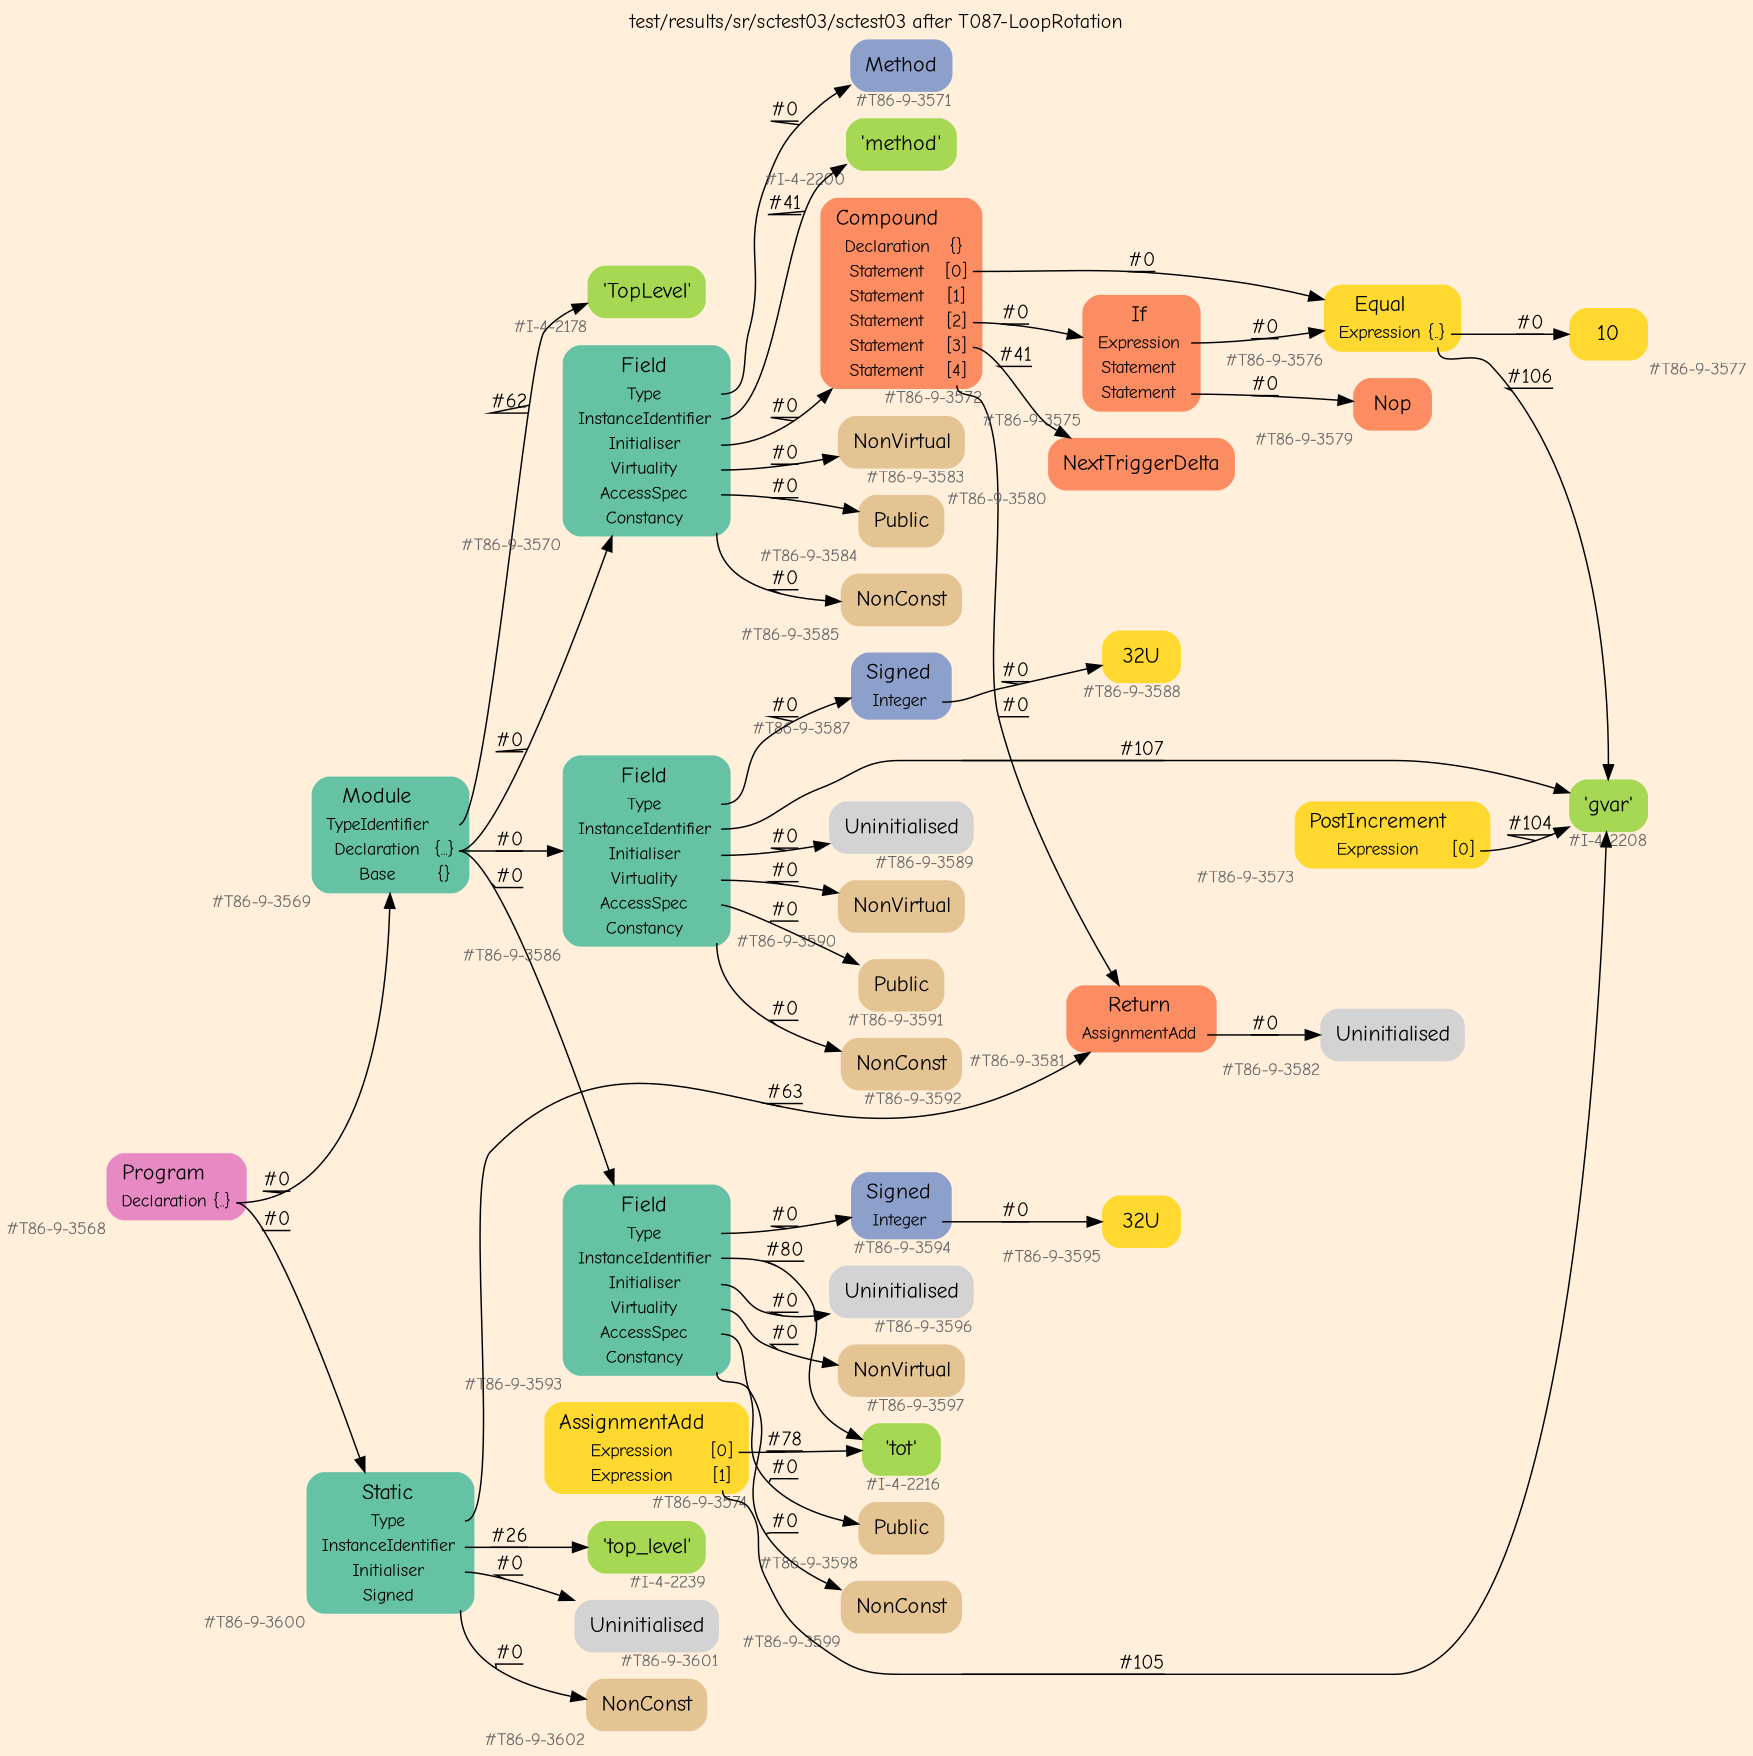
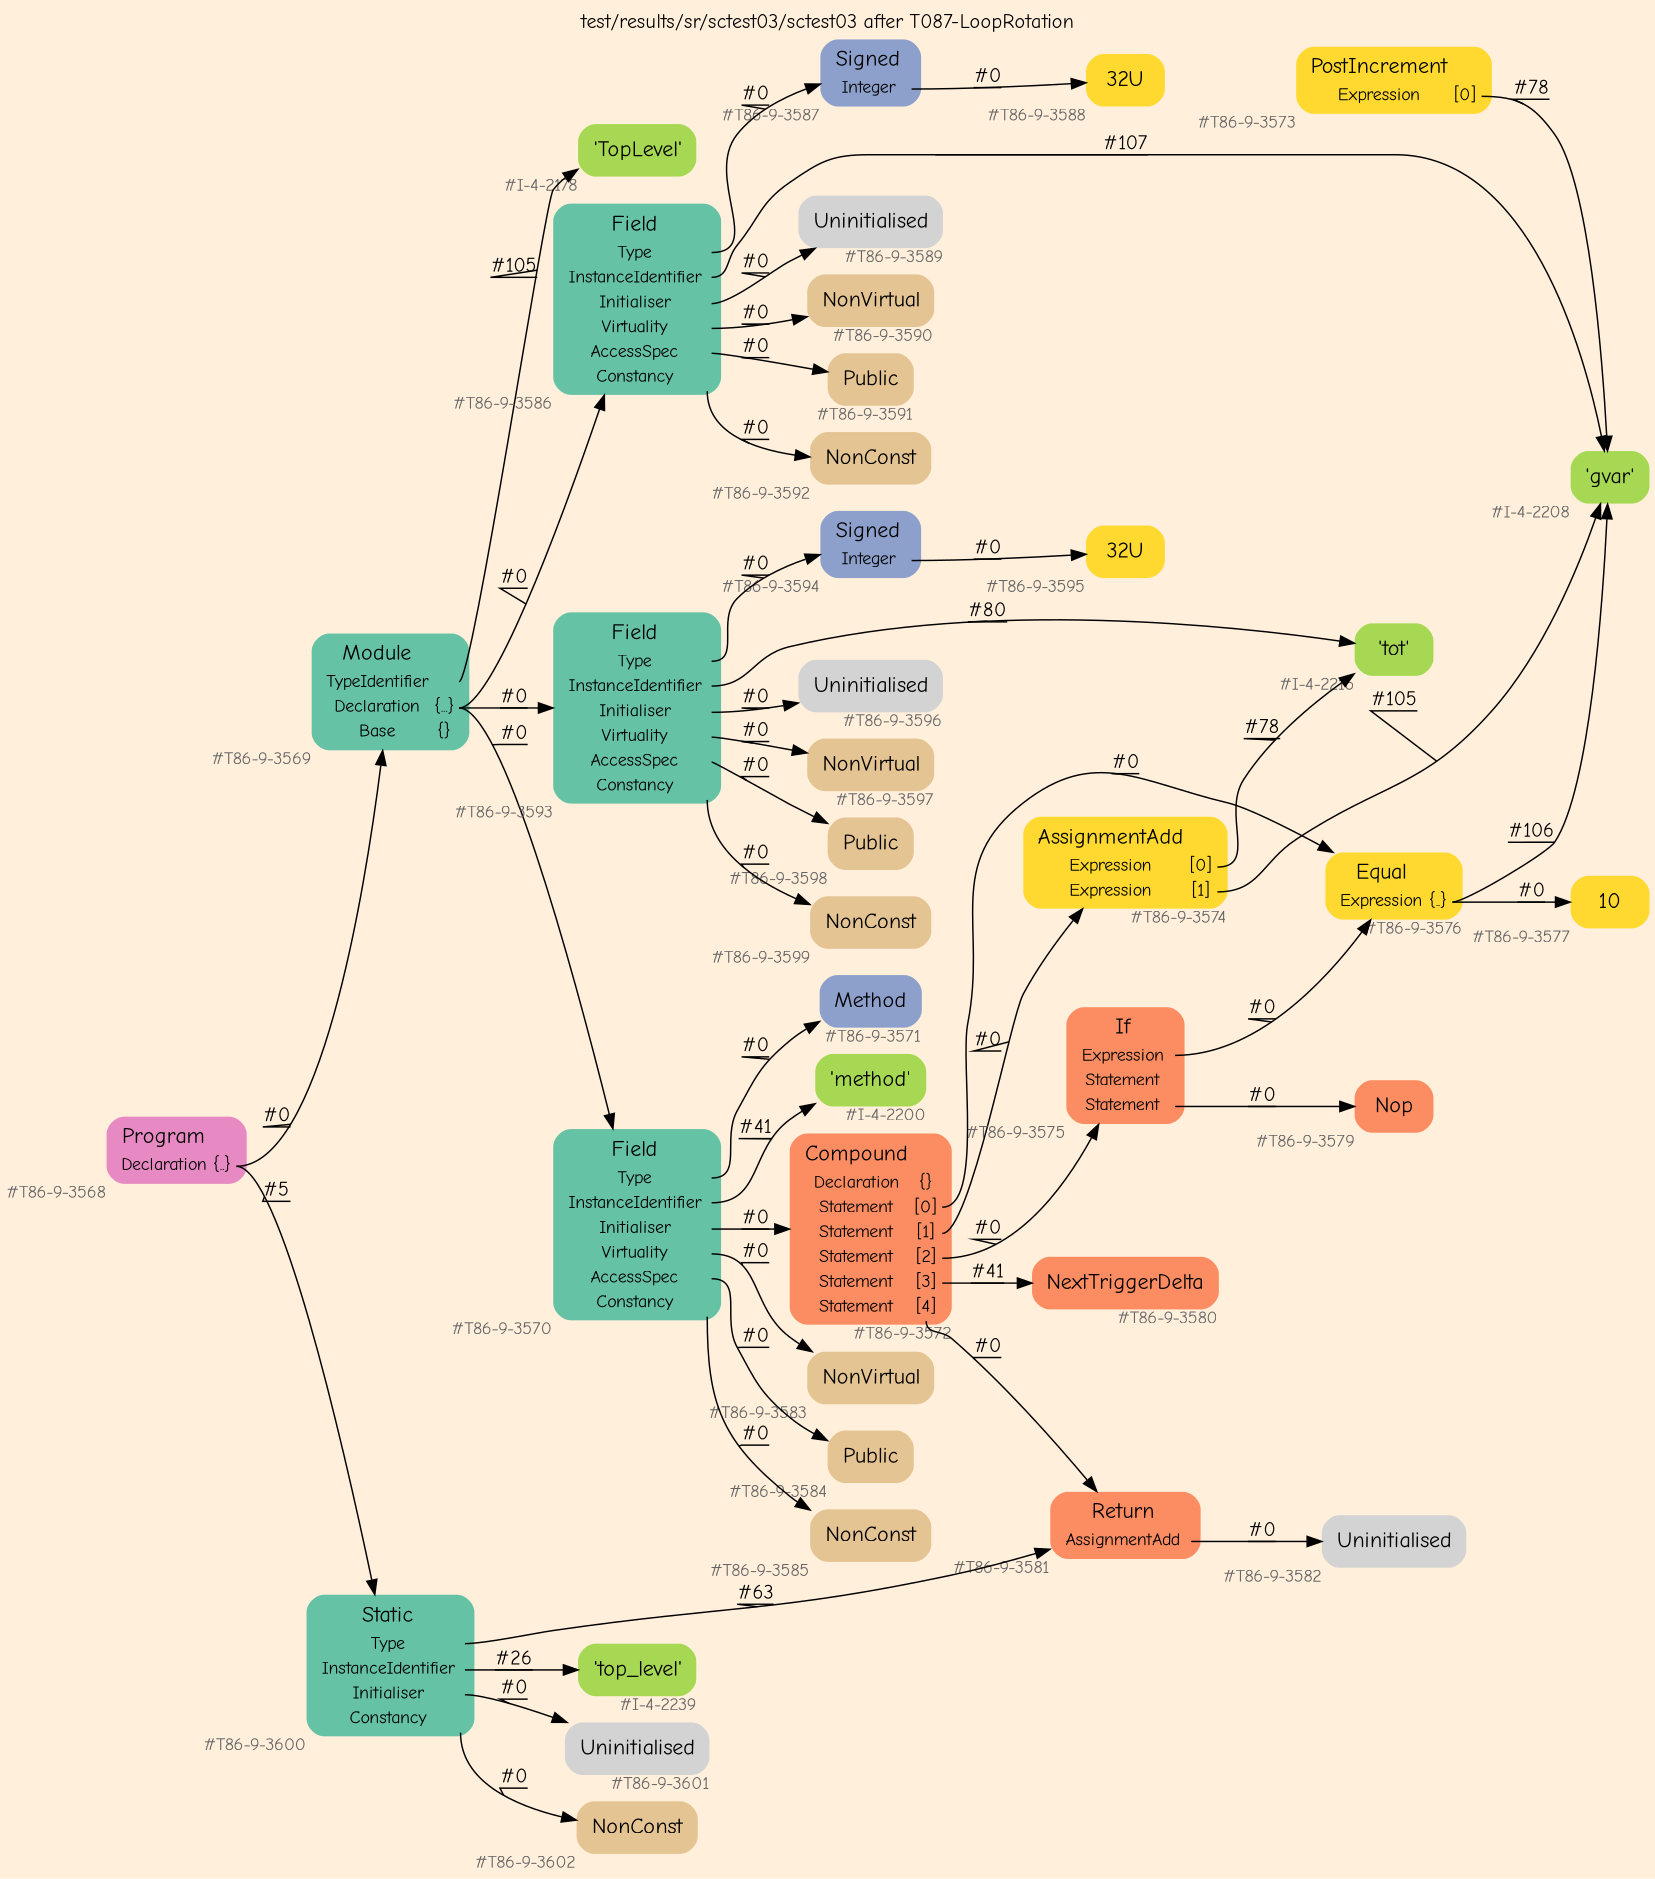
edge "Module" -> "'TopLevel'": label "#62" -> "#105"
edge "PostIncrement" -> "'gvar'": label "#104" -> "#78"
edge "Compound" -> "AssignmentAdd": added, label "#0"
edge "Program" -> "Static": label "#0" -> "#5"
node "Static": text "Signed" -> "Constancy"
